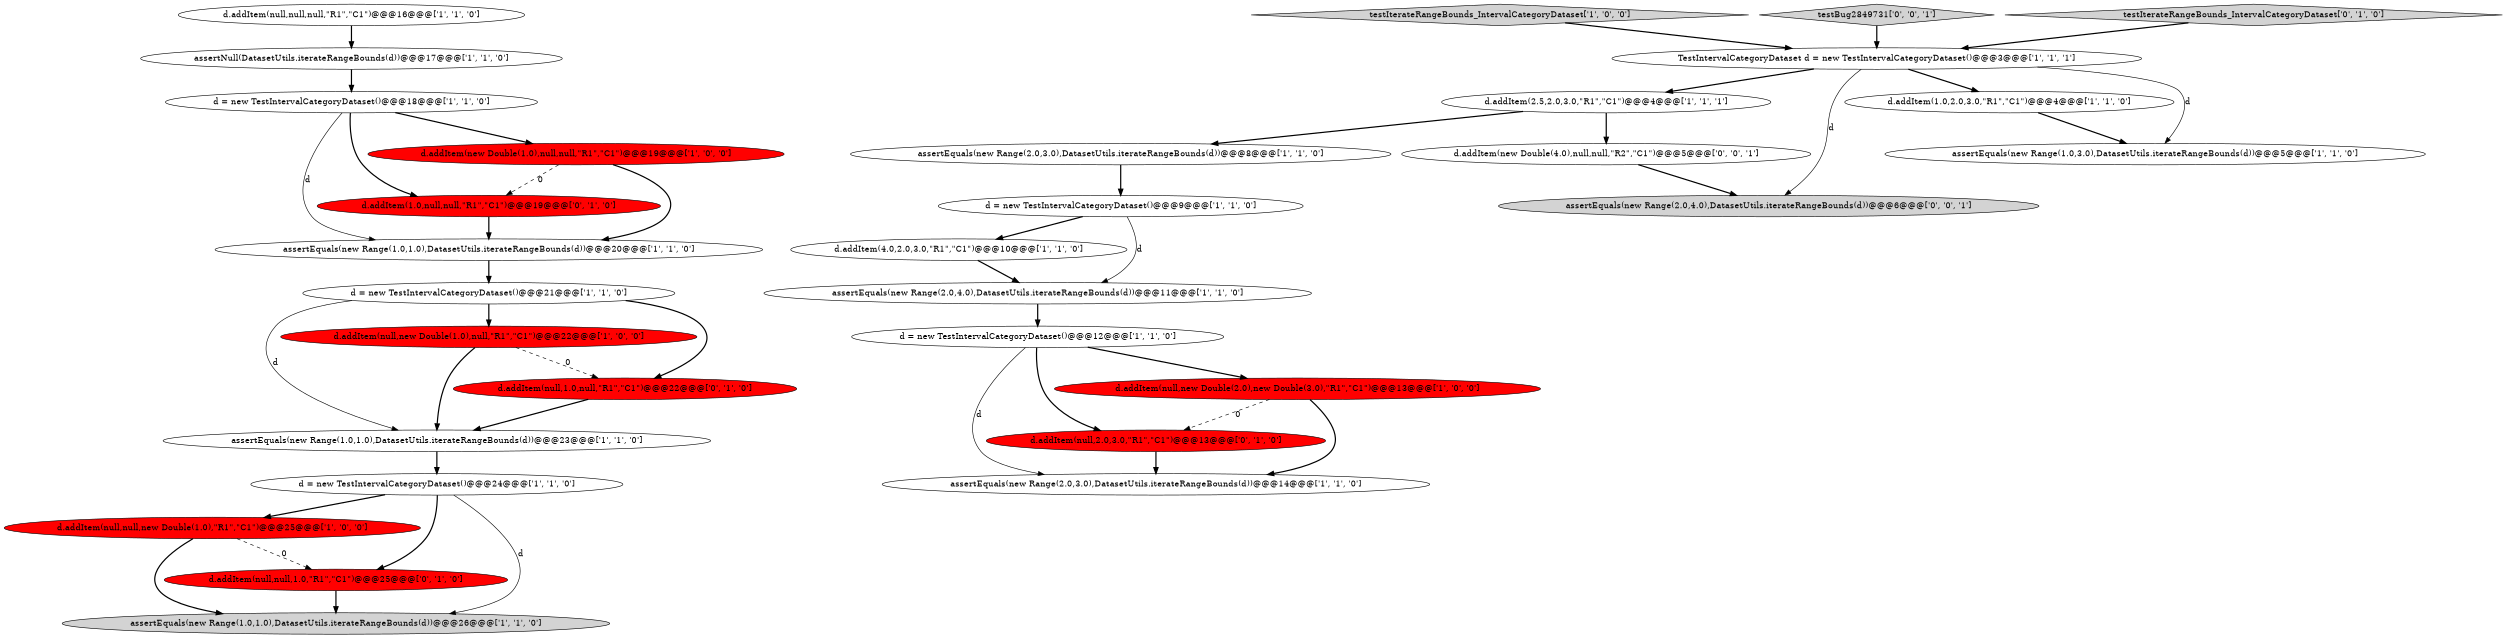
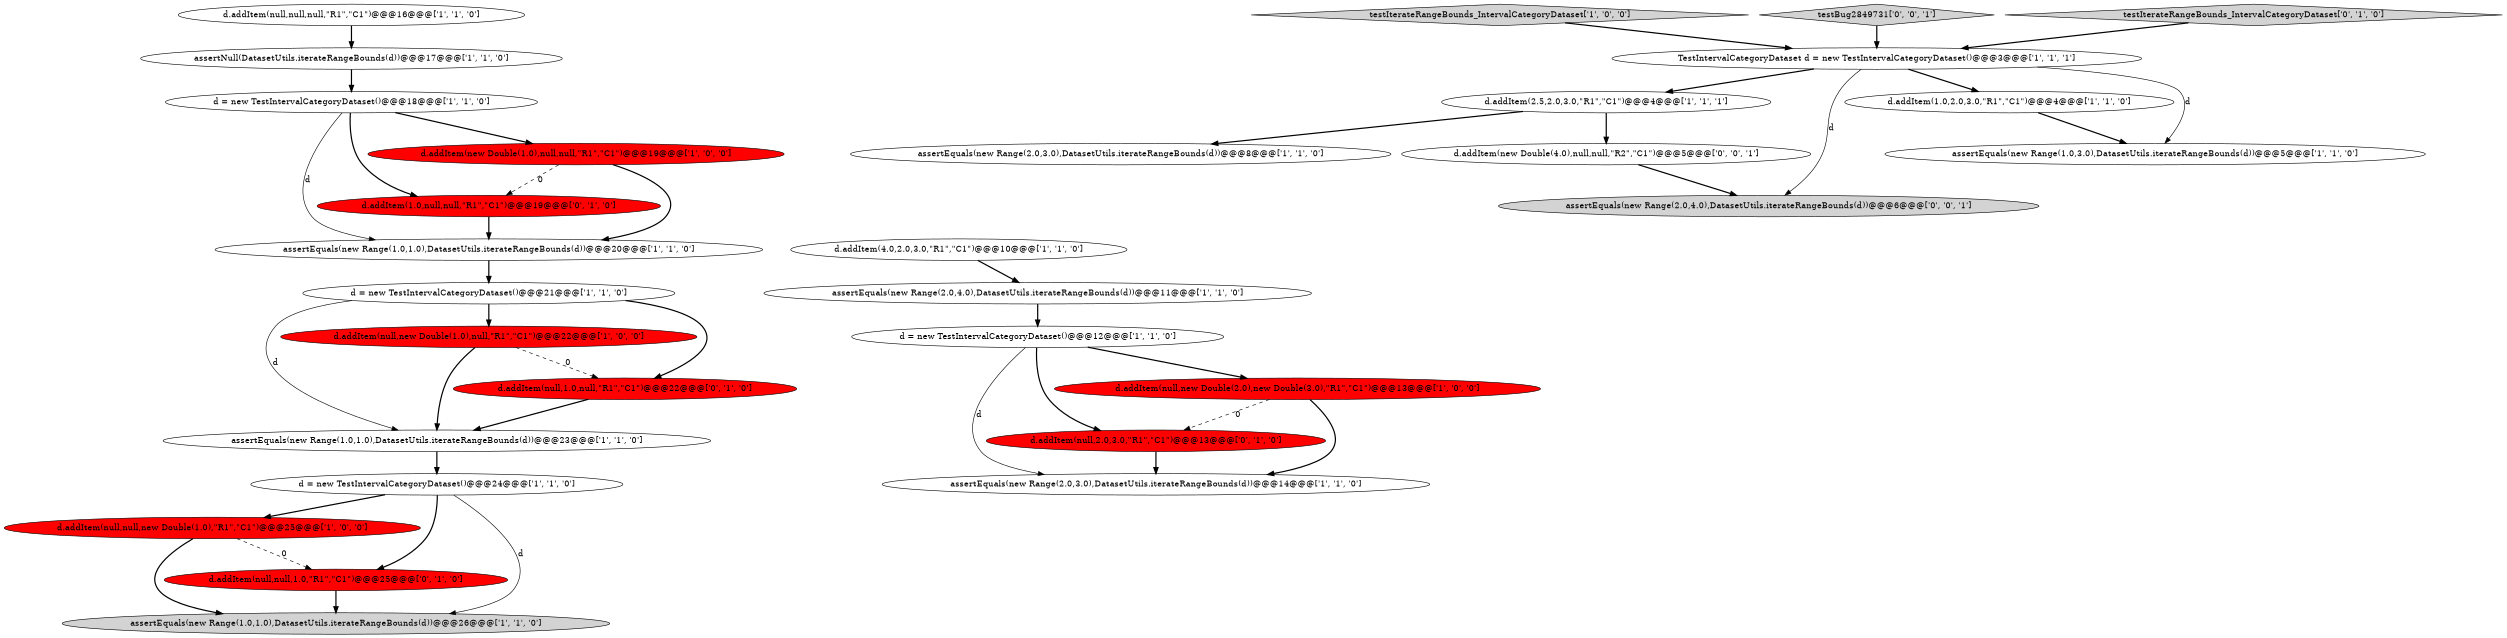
node "d = new TestIntervalCategoryDataset()@@@9@@@['1', '1', '0']": removed
